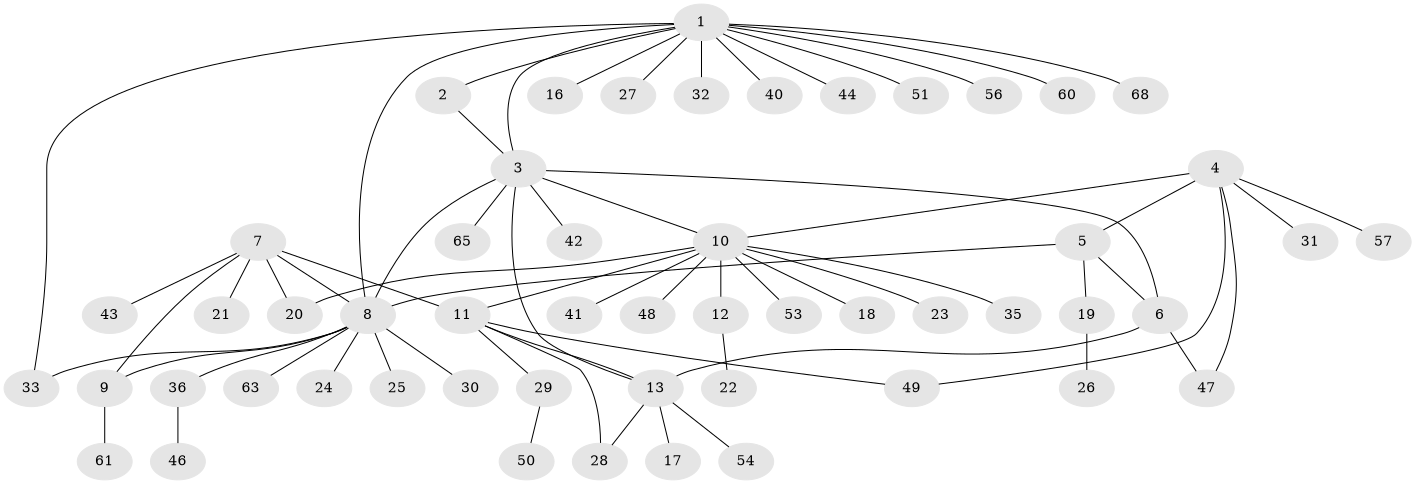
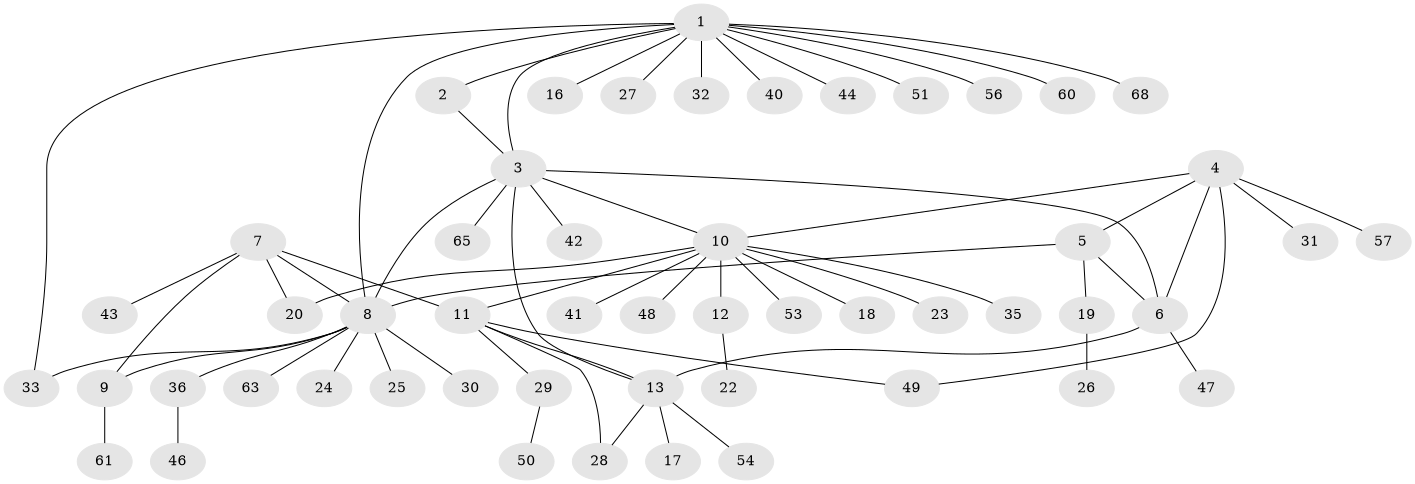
edge "4" -- "47": now "4" -- "6"
node "21": removed
